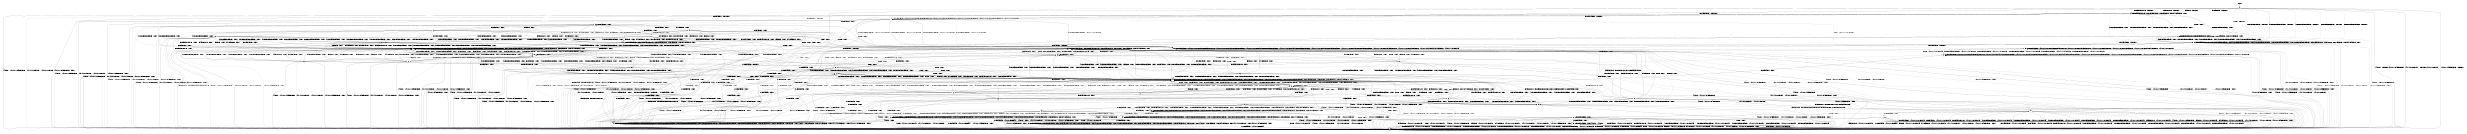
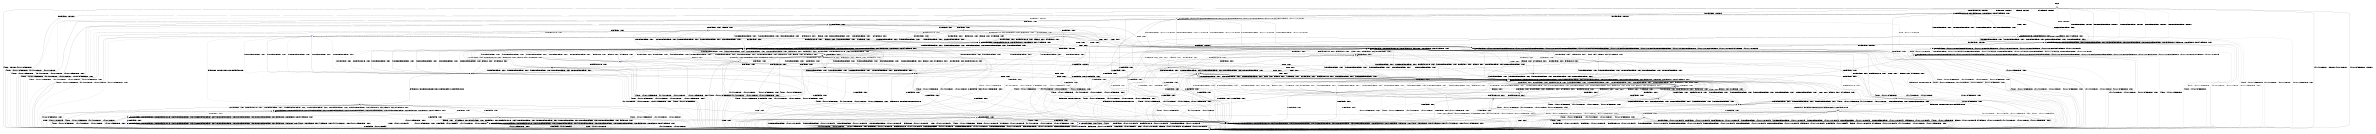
edge "s38" -> "s37": reversed
edge "s35" -> "s3": label "DSS_FIXED_DH_CERTIFICATE_REQUEST / SOCKET_CLOSED" -> "CHANGE_CIPHER_SPEC / TIMEOUT"
edge "s31" -> "s3": removed, label "APPLICATION / TIMEOUT"
